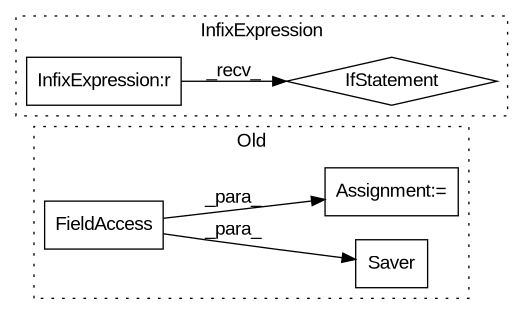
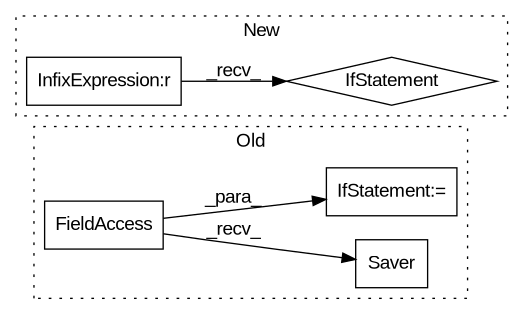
cluster "InfixExpression": label "InfixExpression" -> "New"
node "Assignment:=": label "Assignment:=" -> "IfStatement:="
edge "FieldAccess" -> "Saver": label "_para_" -> "_recv_"
